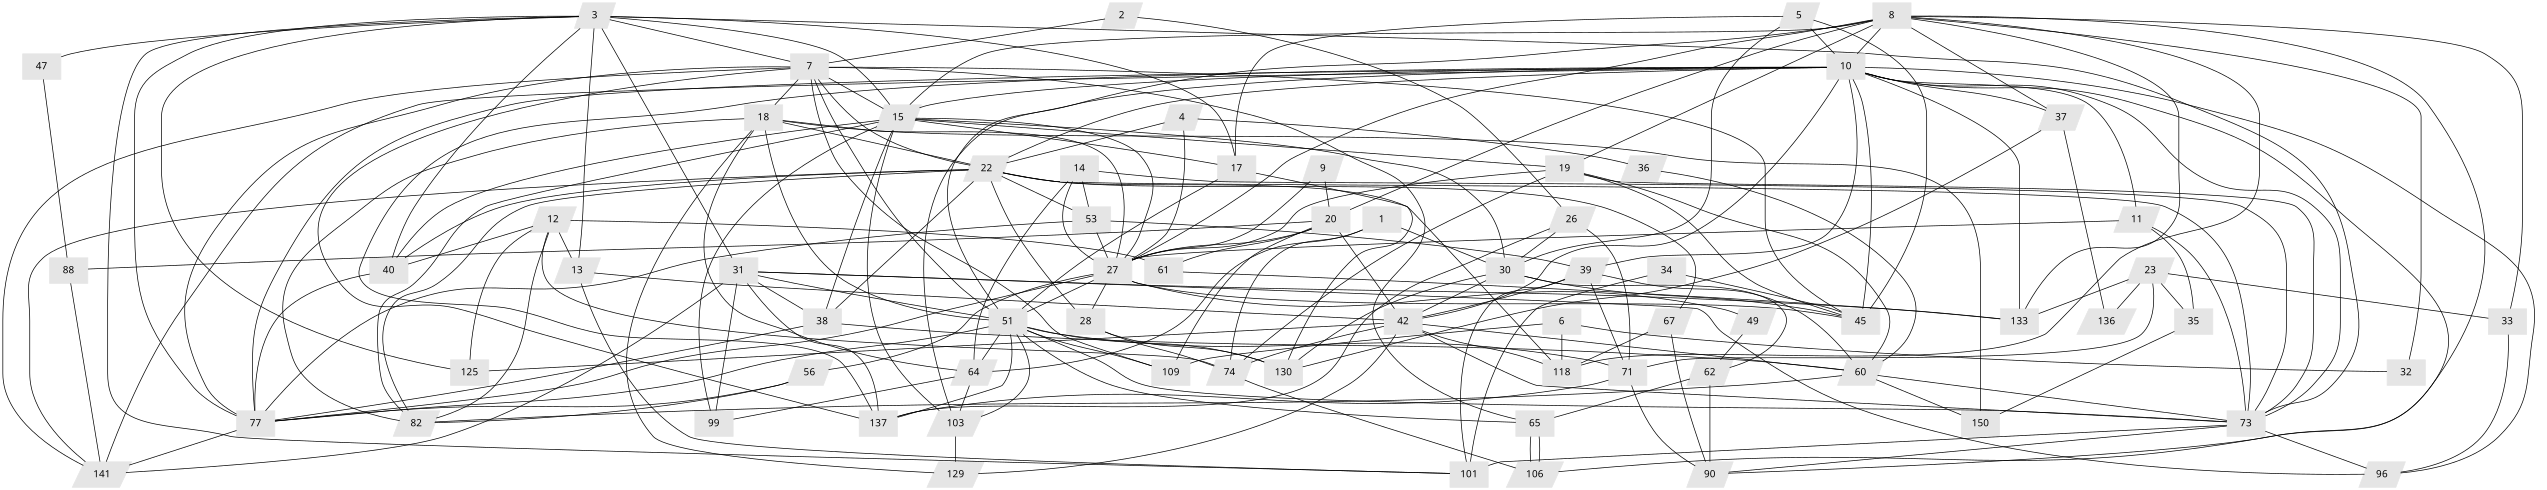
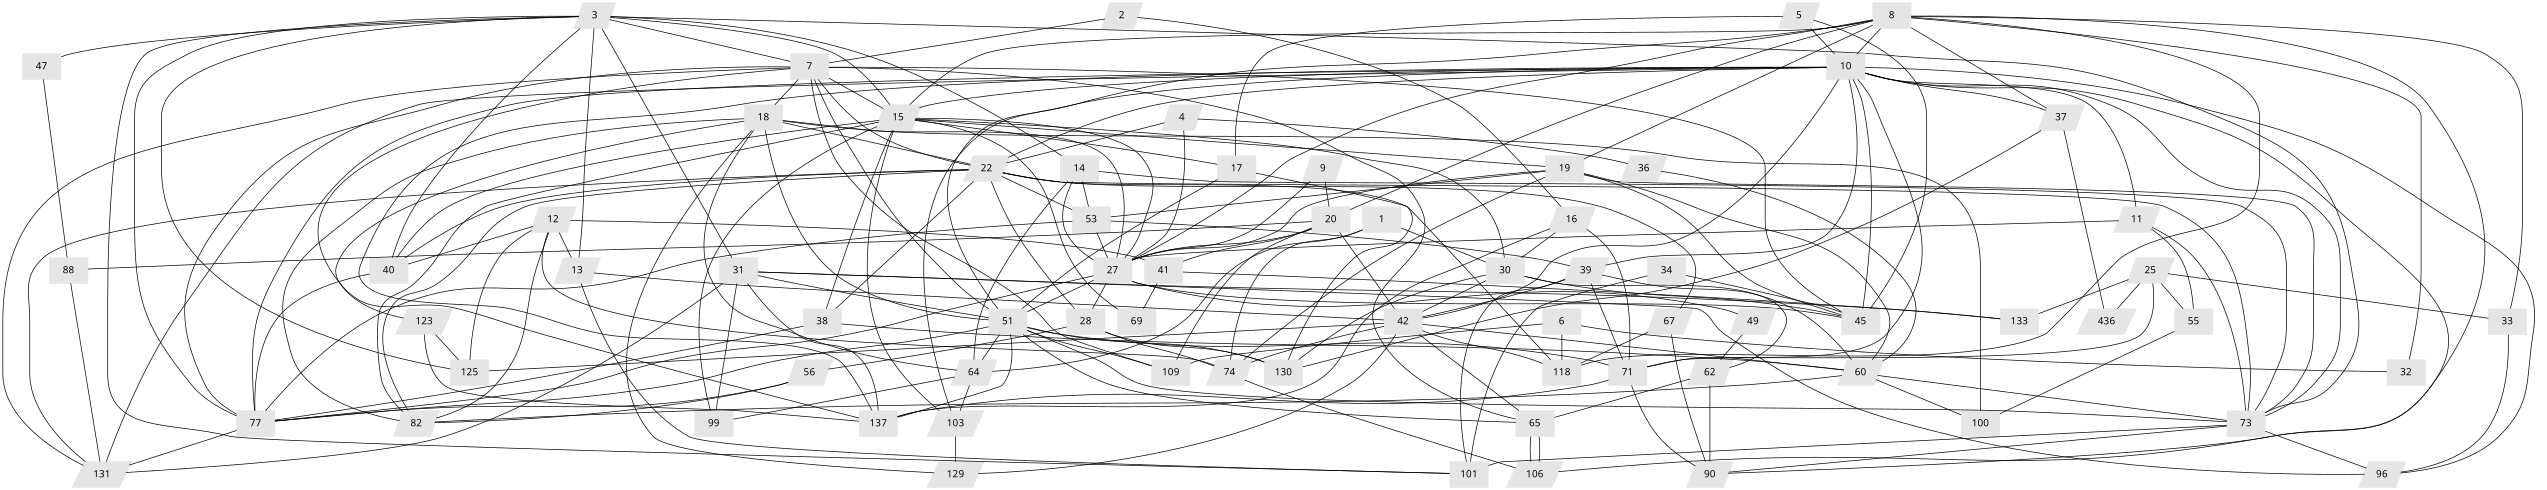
edge "3" -- "17": now "3" -- "14"
edge "8" -- "133": removed
edge "10" -- "133": now "10" -- "71"
edge "19" -- "53": added
edge "5" -- "30": removed
node "26": label "26" -> "16"
node "61": label "61" -> "41"
node "23": label "23" -> "25"
edge "31" -- "38": removed
node "123": added
node "69": added
node "136": label "136" -> "436"
node "35": label "35" -> "55"
edge "27" -- "56": now "28" -- "56"
edge "51" -- "103": removed
edge "42" -- "73": now "42" -- "65"
node "150": label "150" -> "100"
node "141": label "141" -> "131"
